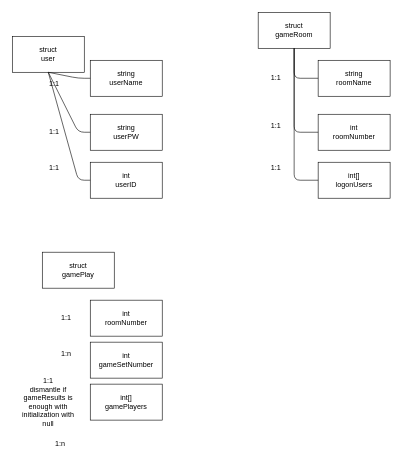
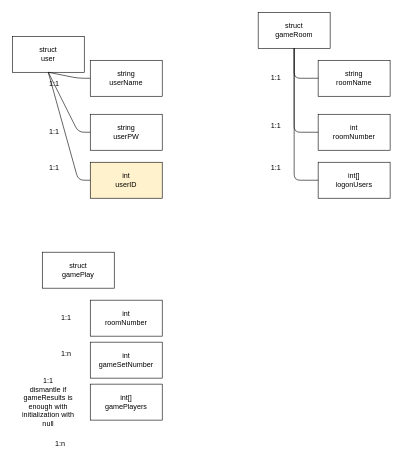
node "int userID": fillcolor #ffffff -> #fff2cc
